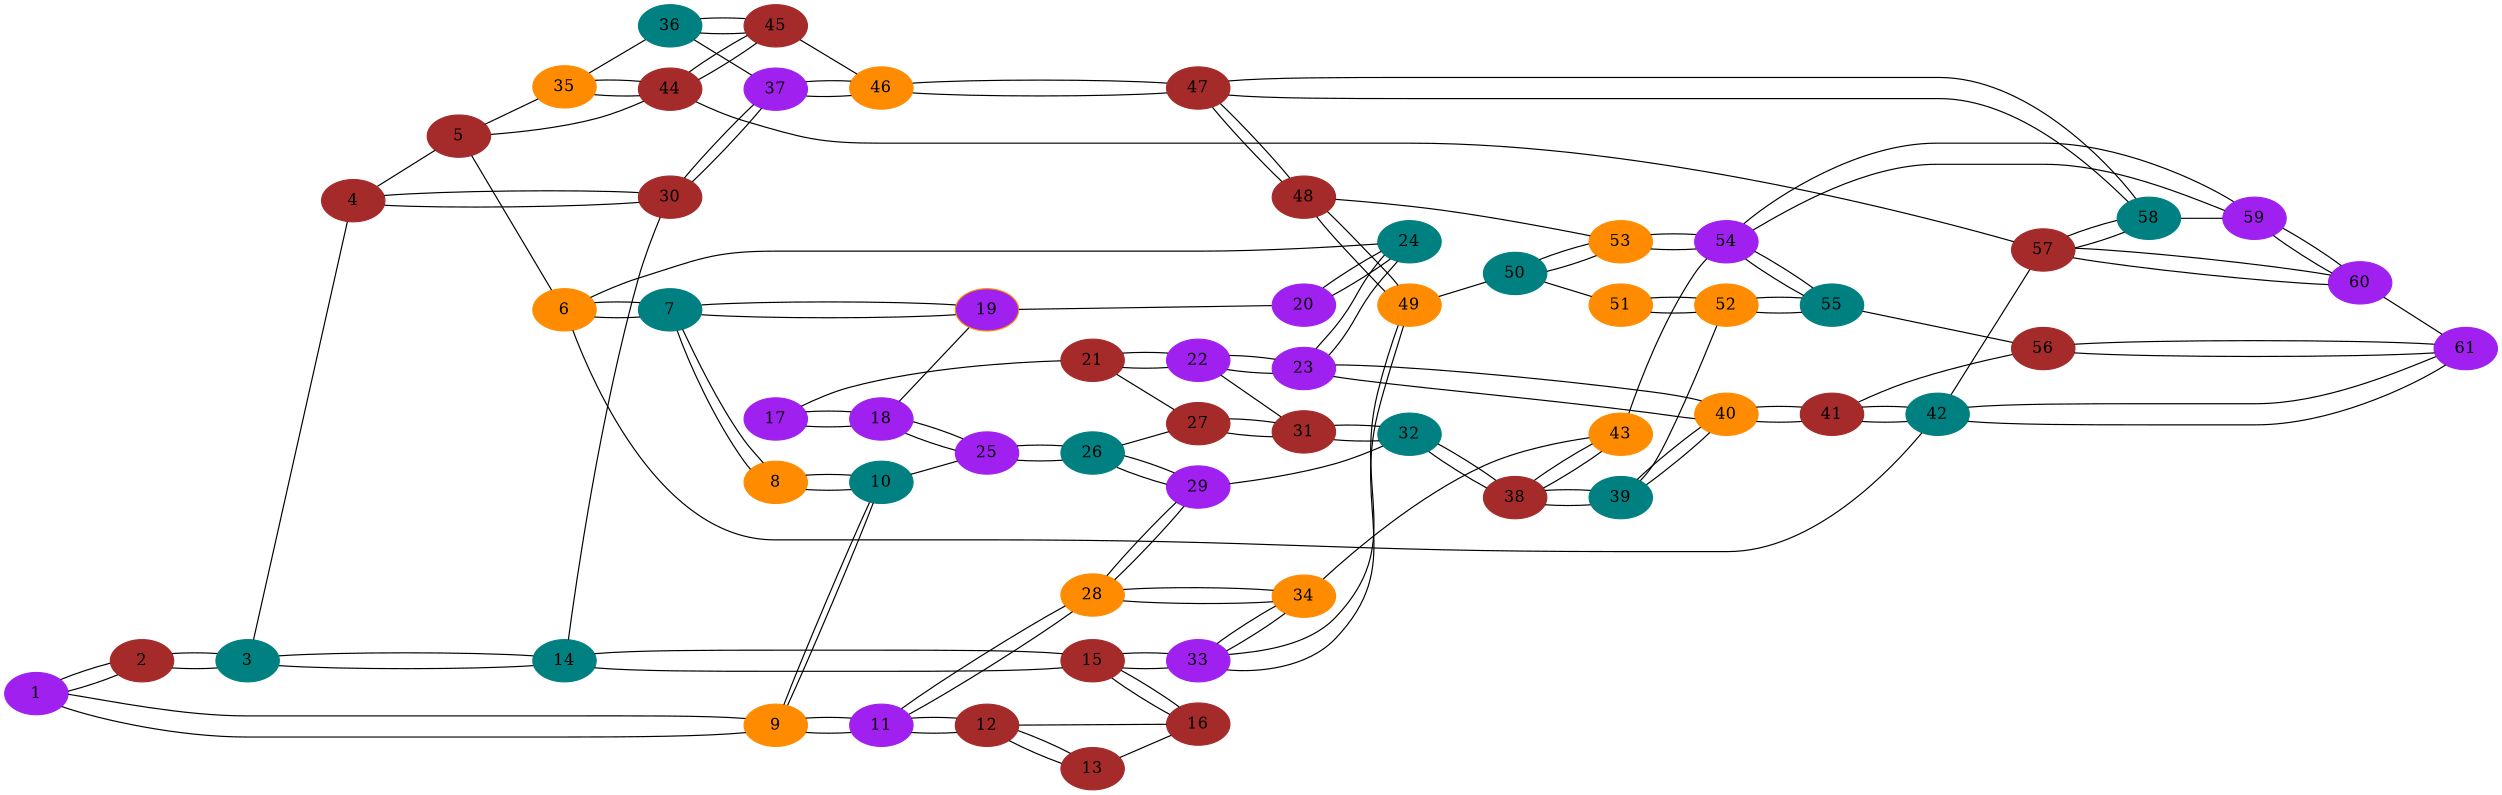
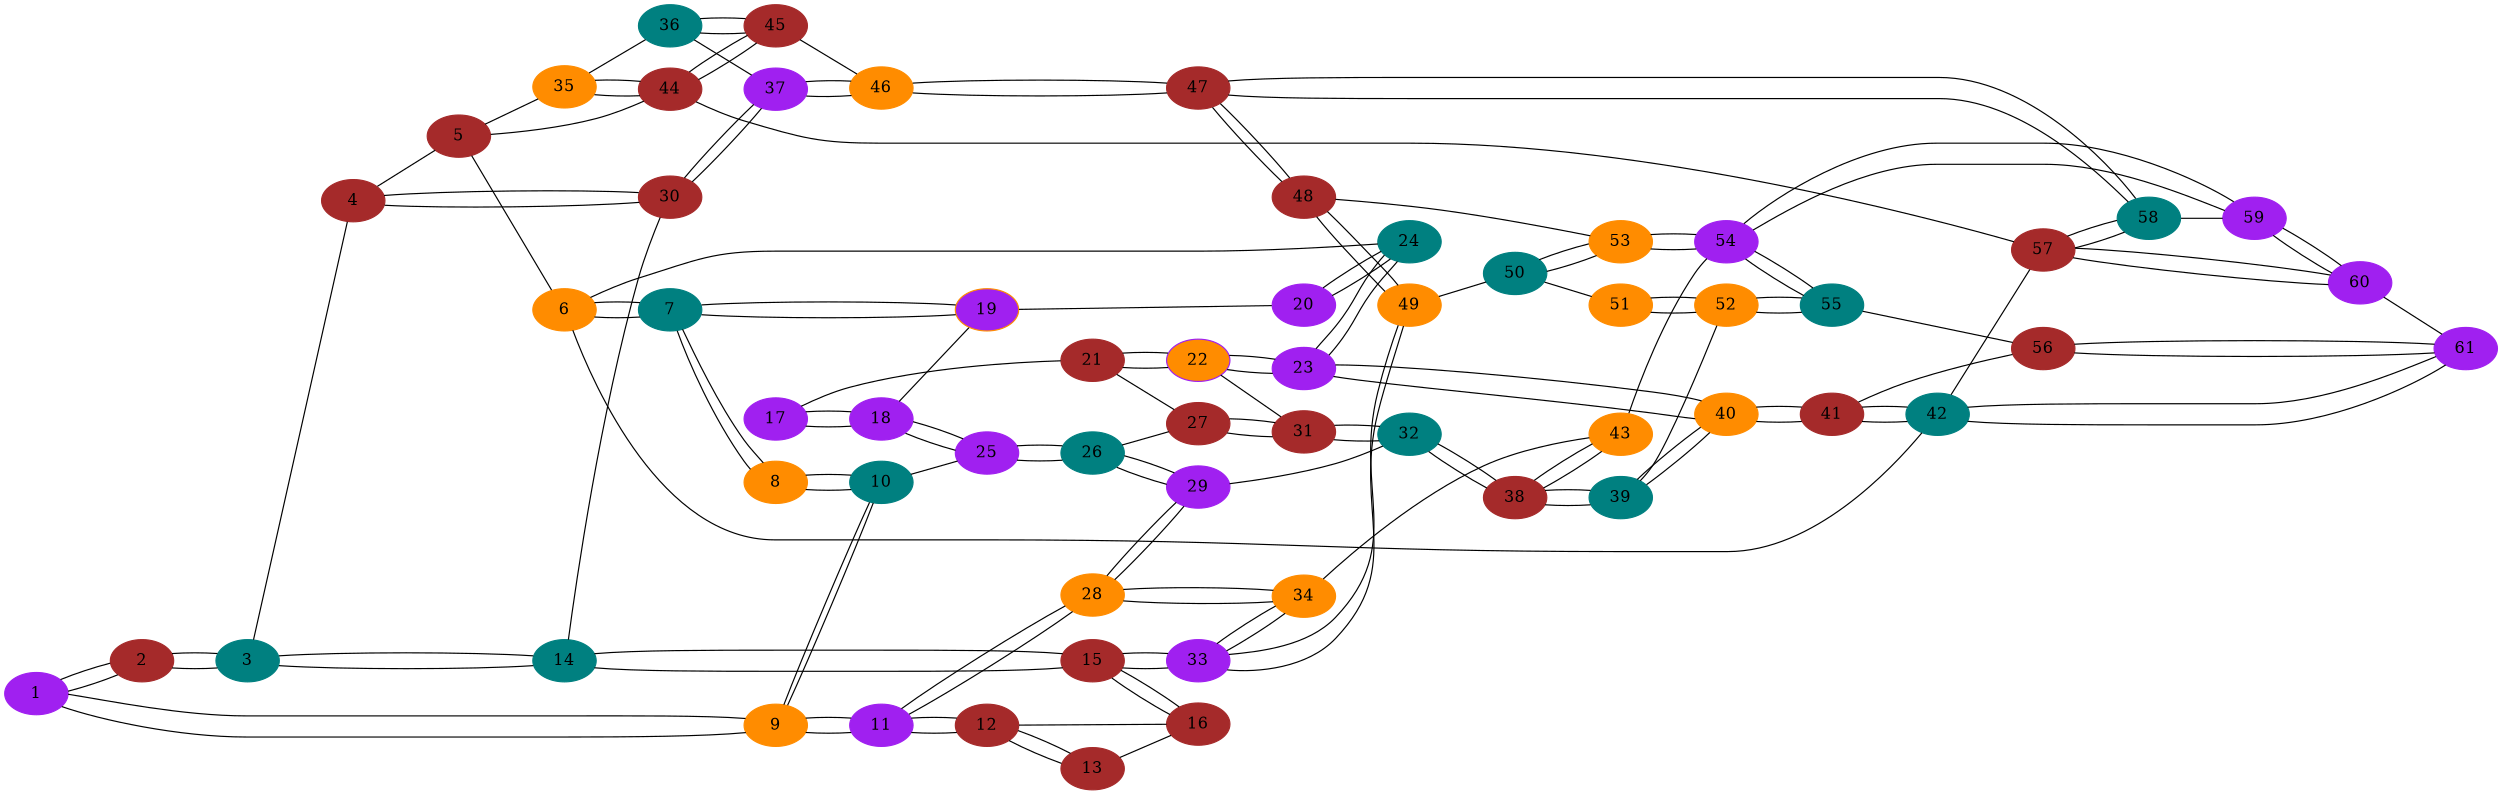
node "22": fillcolor purple -> darkorange
